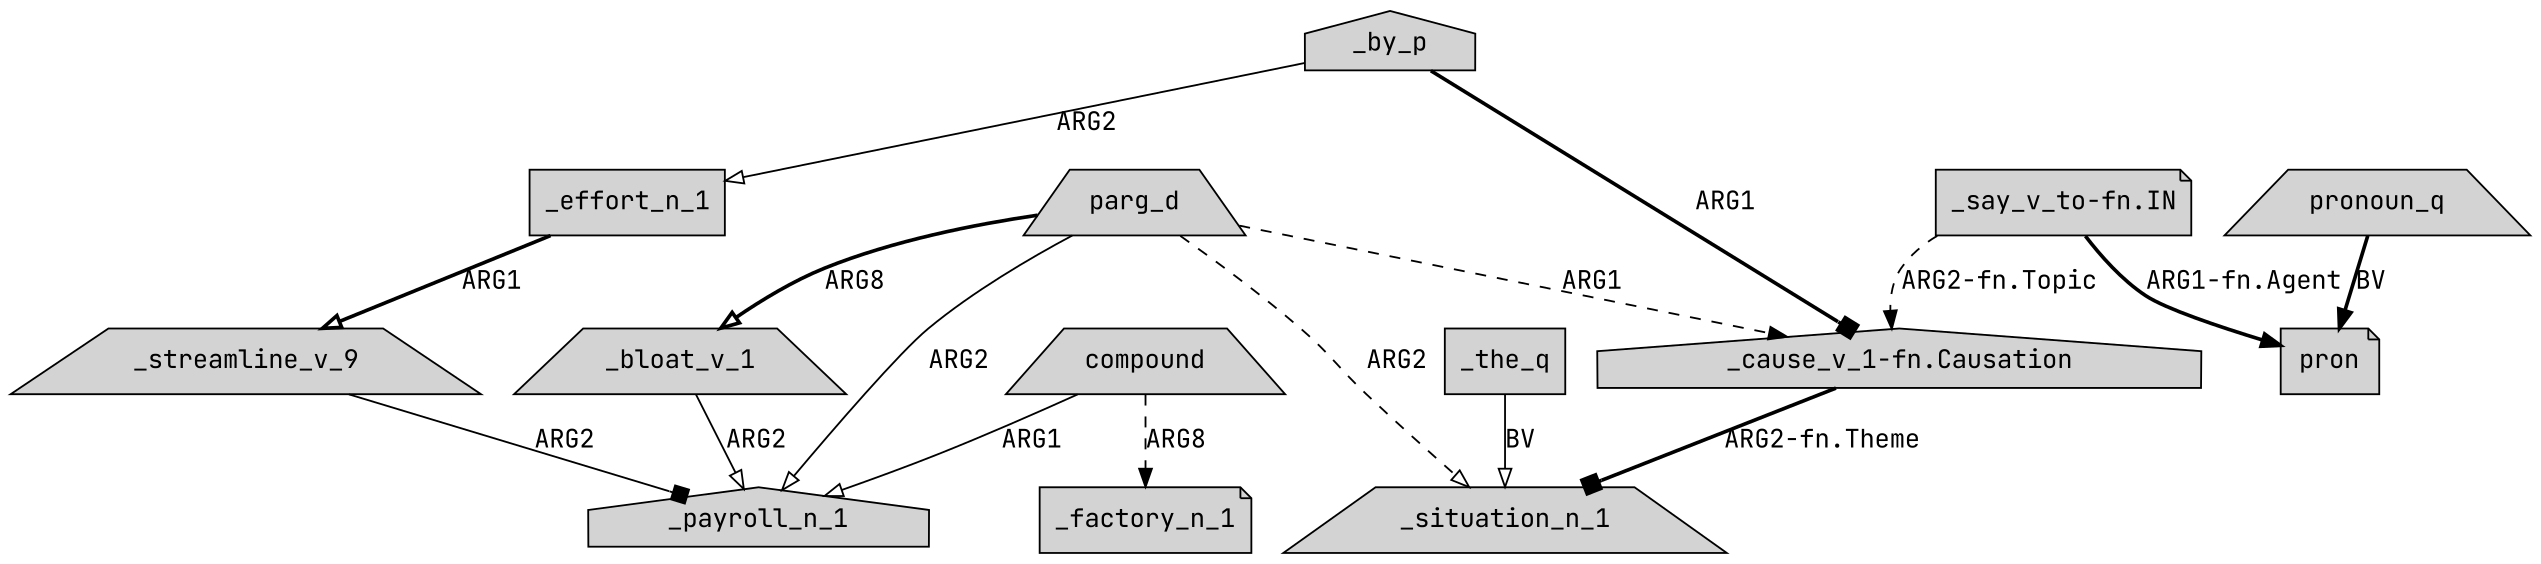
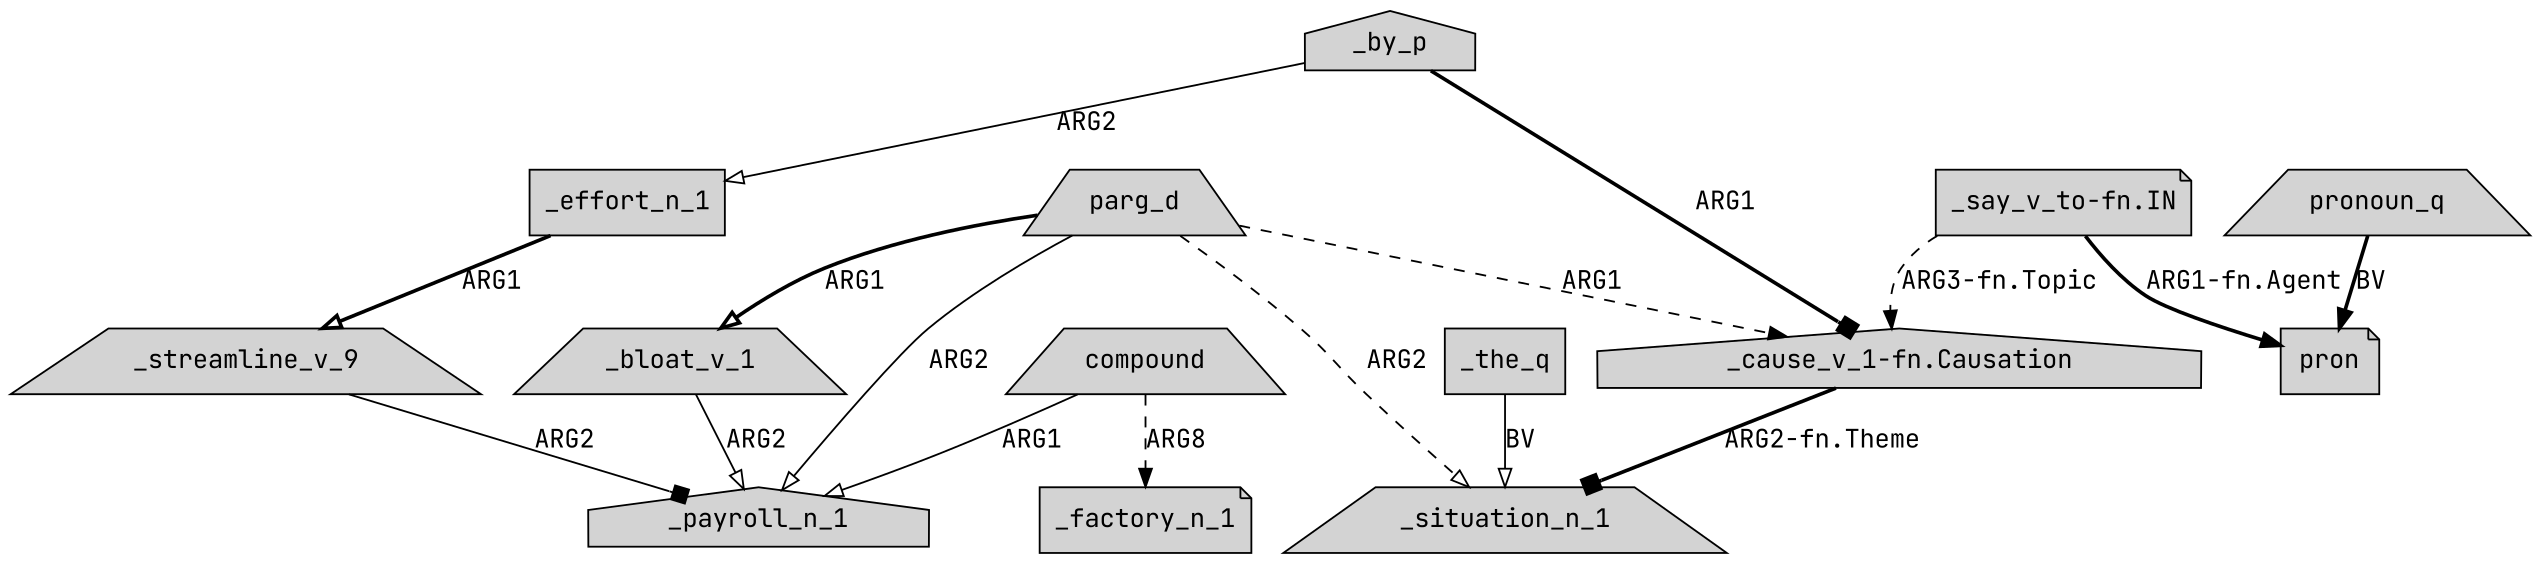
edge "parg_d" -> "_bloat_v_1": label "ARG8" -> "ARG1"
edge "_say_v_to-fn.IN" -> "_cause_v_1-fn.Causation": label "ARG2-fn.Topic" -> "ARG3-fn.Topic"
